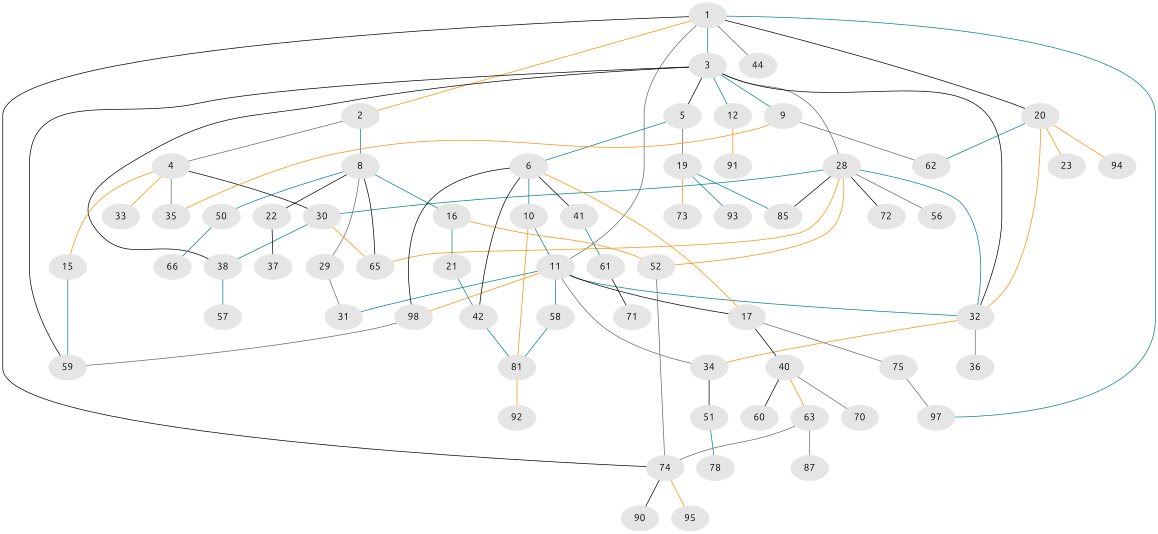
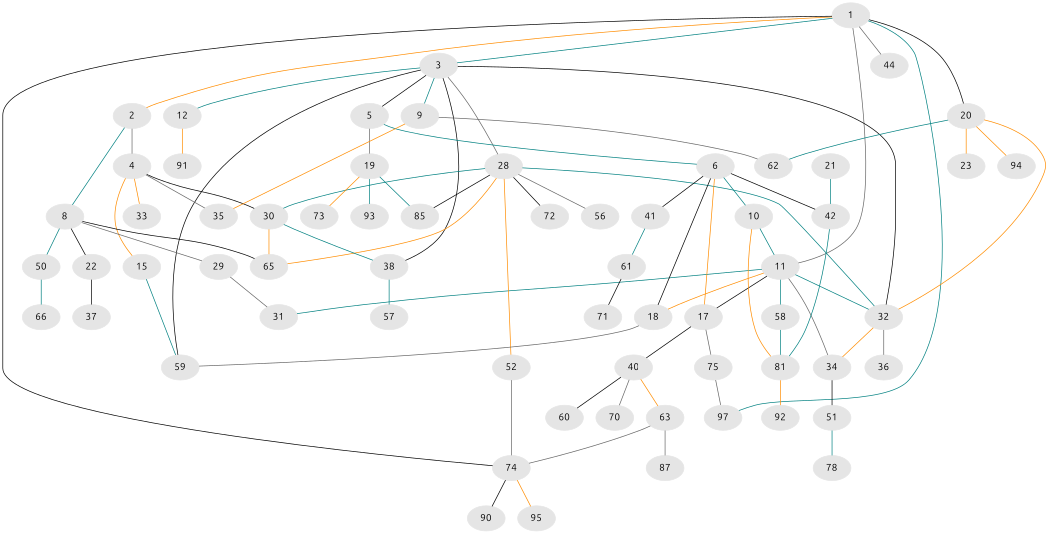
node "16": removed
node "98": label "98" -> "18"
